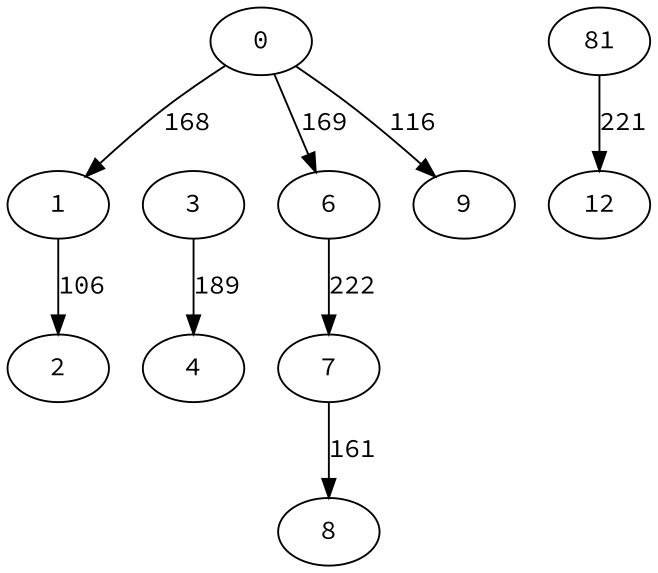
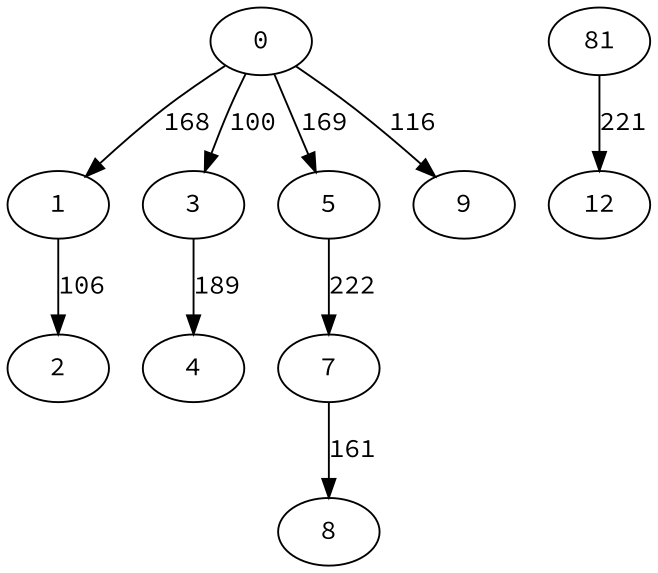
edge "0" -> "3": added, label "100"
node "6": label "6" -> "5"
